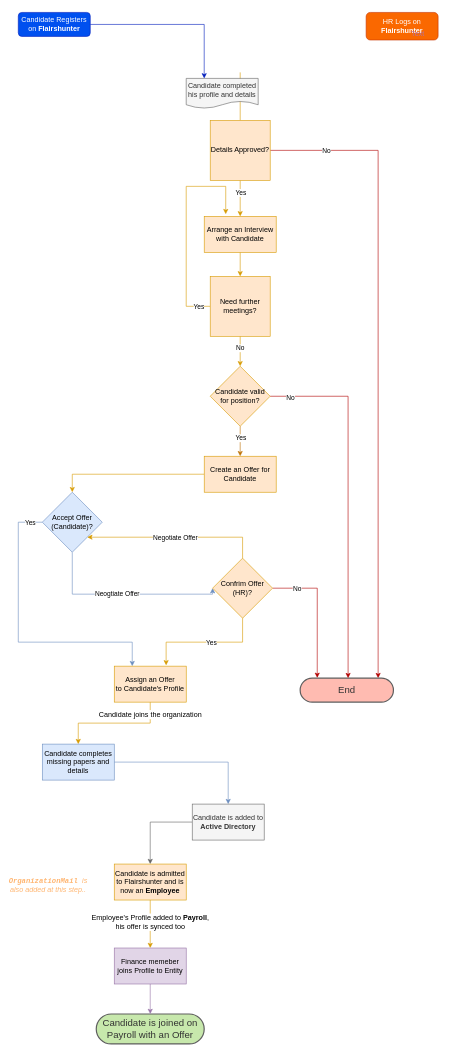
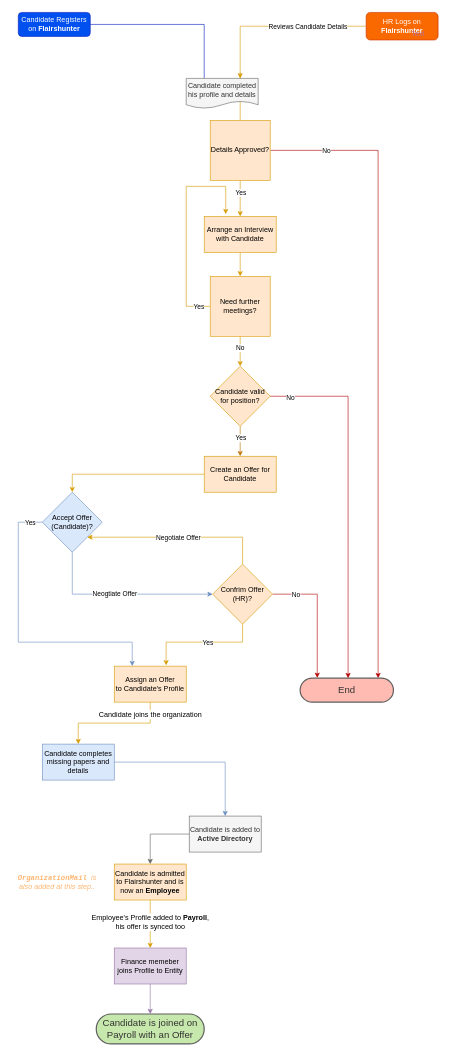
edge "HR Logs on Flairshunter" -> "Candidate completed his profile and details": added, label "Reviews Candidate Details"
edge "Candidate Registers on Flairshunter" -> "Candidate completed his profile and details": arrowhead classic -> none
node "Confrim Offer (HR)?": moved (243, 588) -> (243, 594)
node "Candidate is added to Active Directory": moved (228, 822) -> (225, 834)
node "OrganizationMail is also added at this step..": moved (48, 885) -> (57, 882)
